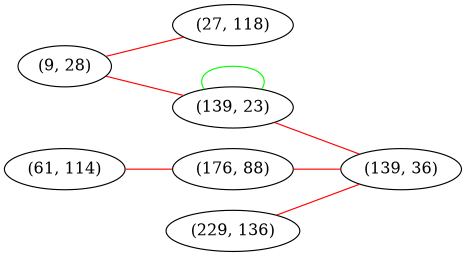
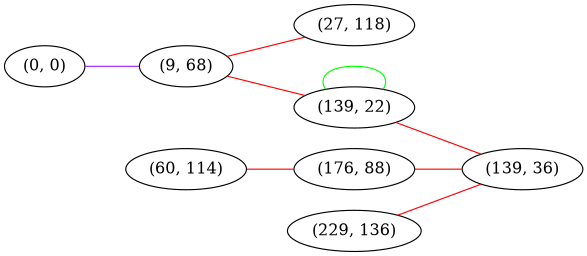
node "(0, 0)": added
node "(9, 28)": label "(9, 28)" -> "(9, 68)"
node "(139, 23)": label "(139, 23)" -> "(139, 22)"
node "(61, 114)": label "(61, 114)" -> "(60, 114)"
